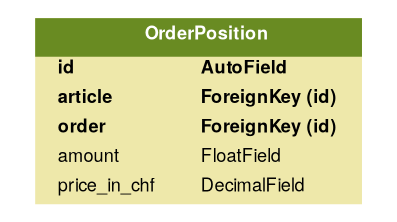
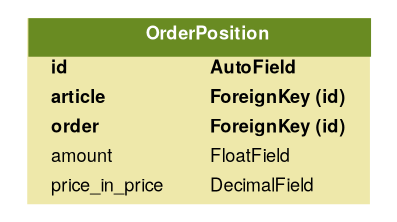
node "OrderPosition": text "price_in_chf" -> "price_in_price"
